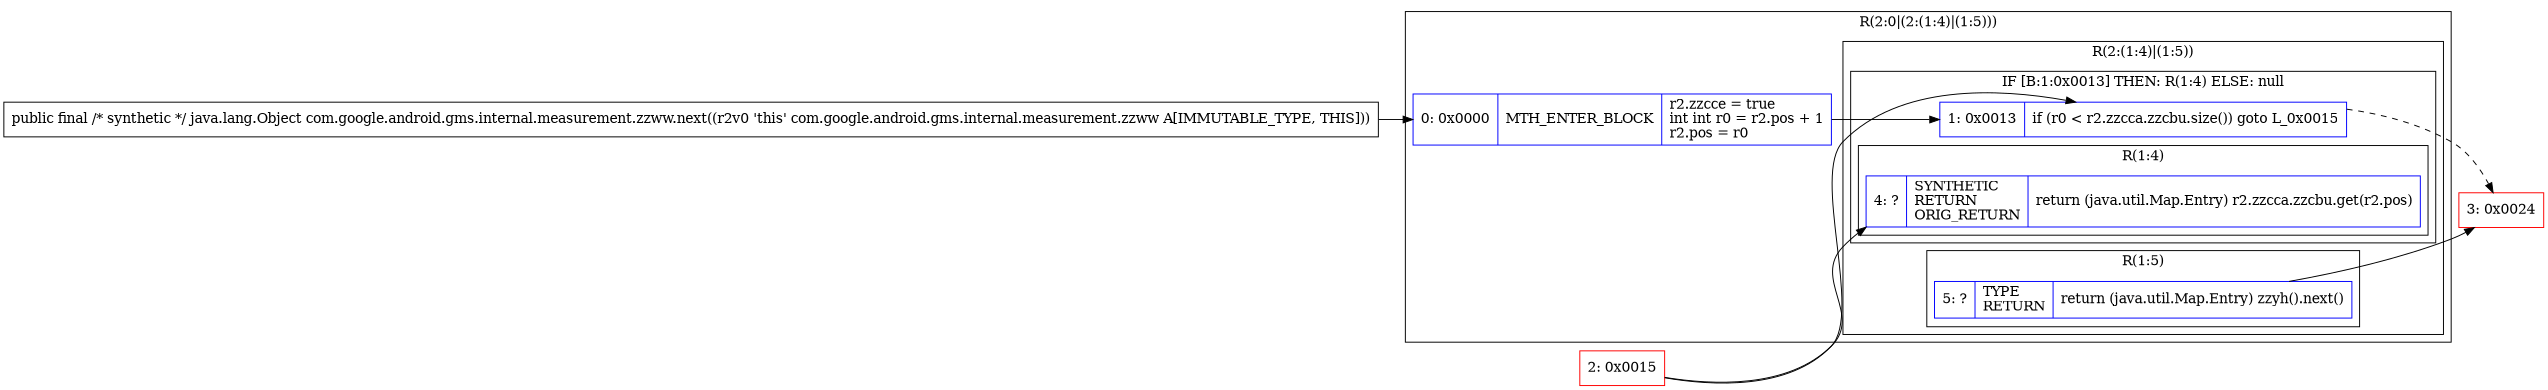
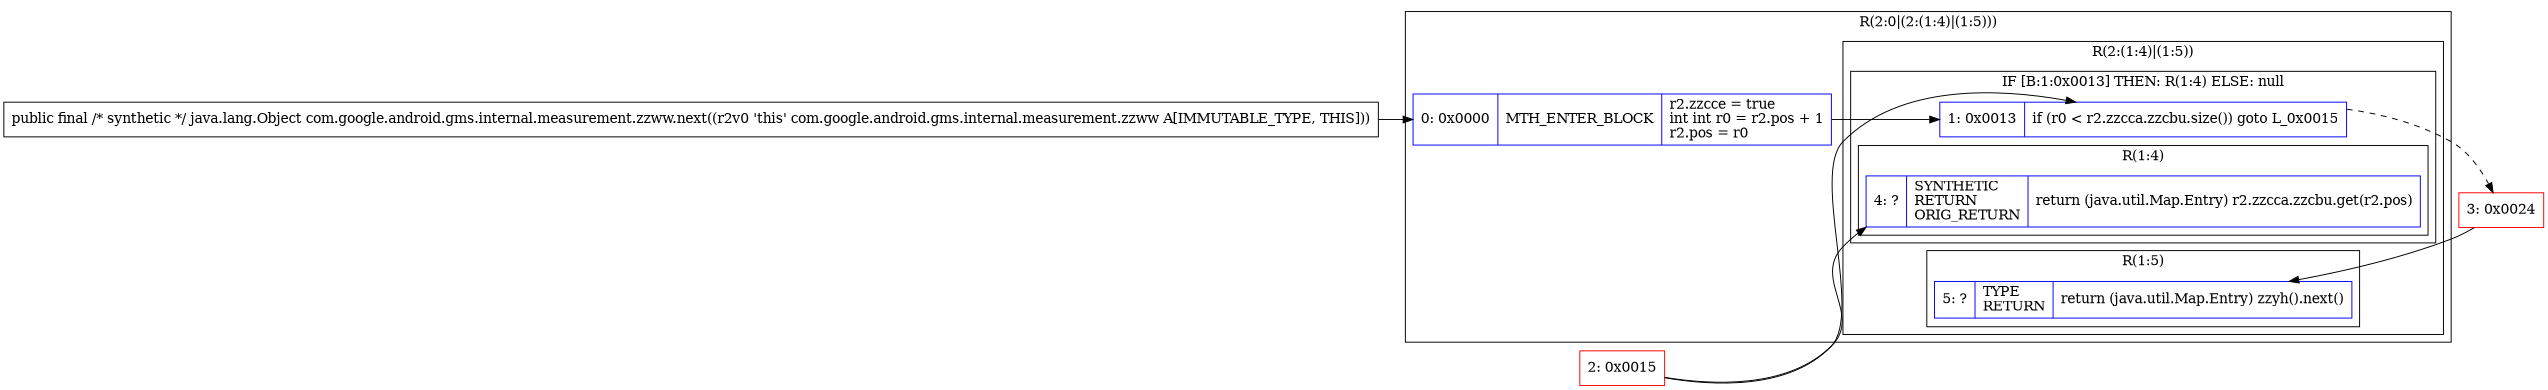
edge "5: ?" -> "3: 0x0024": reversed
